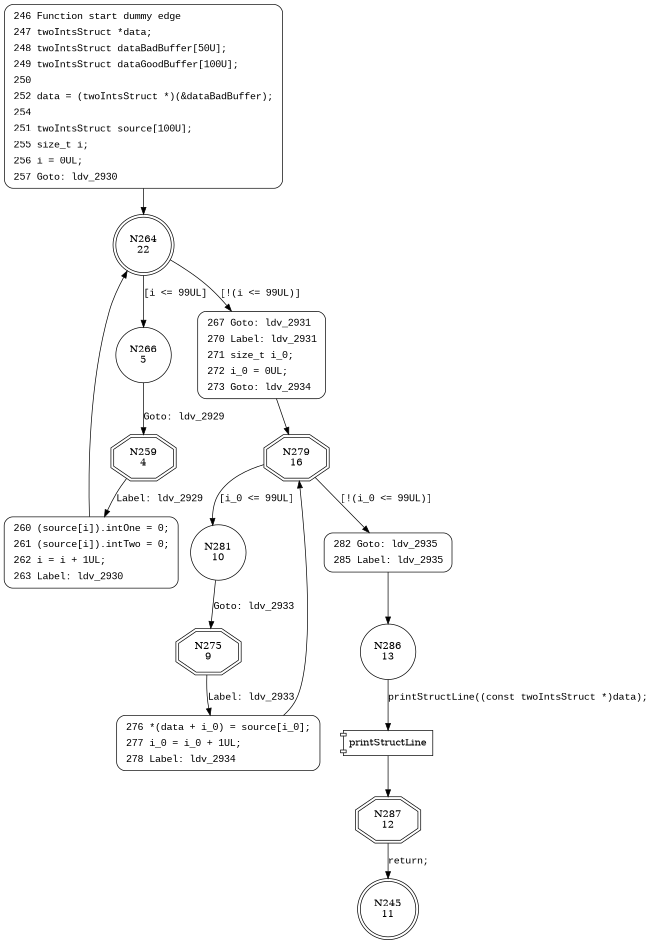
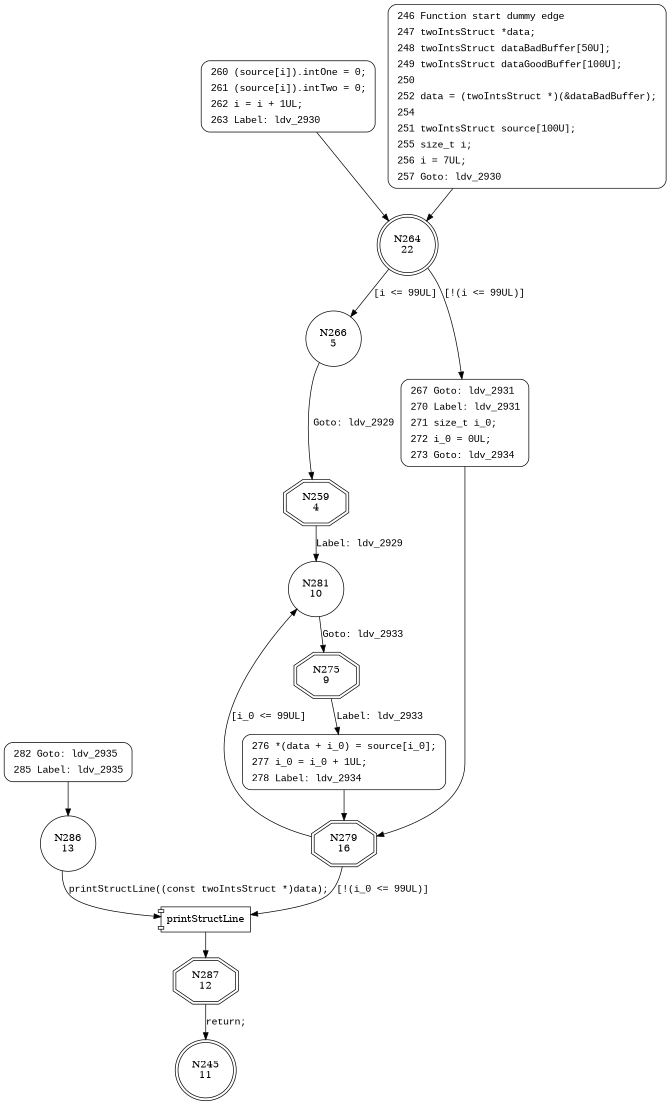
node "246": text "i = 0UL;" -> "i = 7UL;"
edge "N259 4" -> "260": now "N259 4" -> "N281 10"
edge "N279 16" -> "282": now "N279 16" -> "printStructLine"
